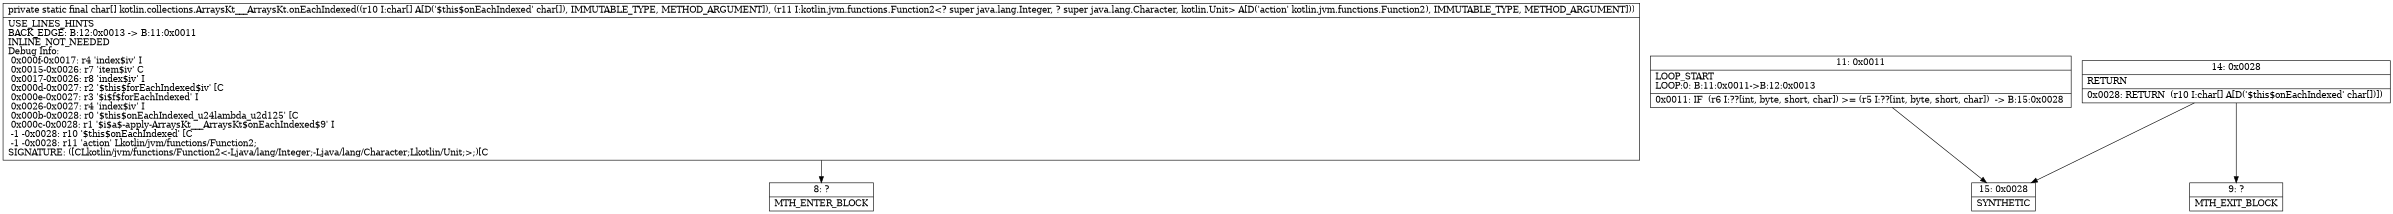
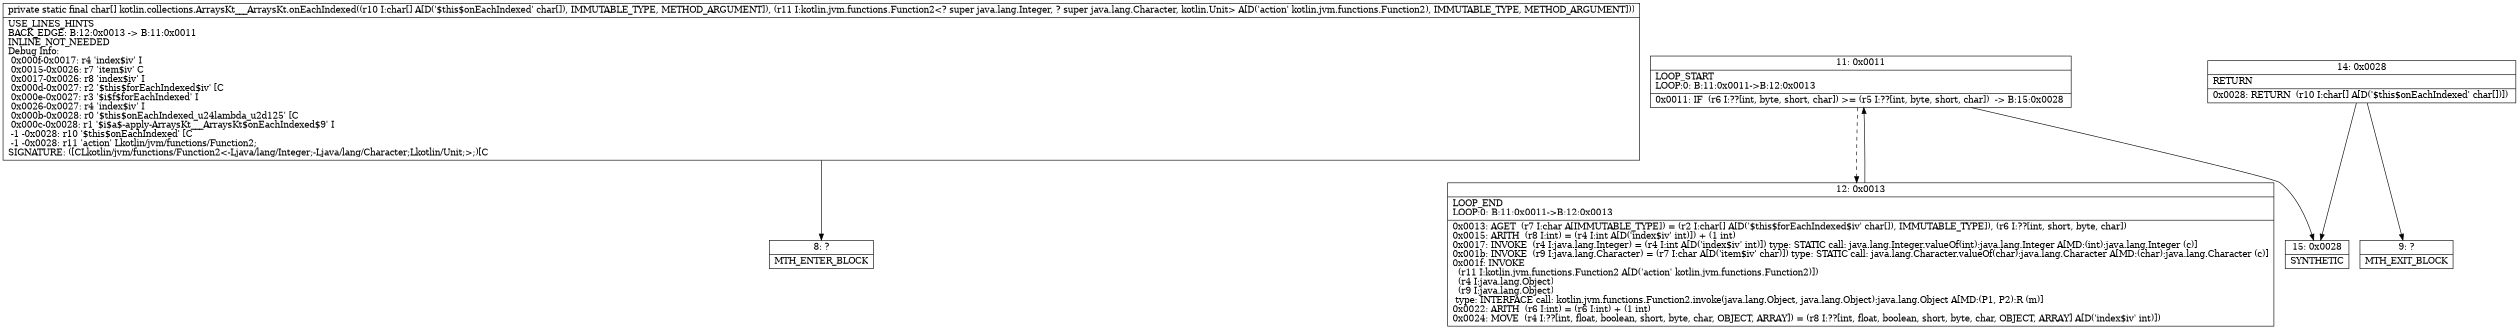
node "12: 0x0013": added
